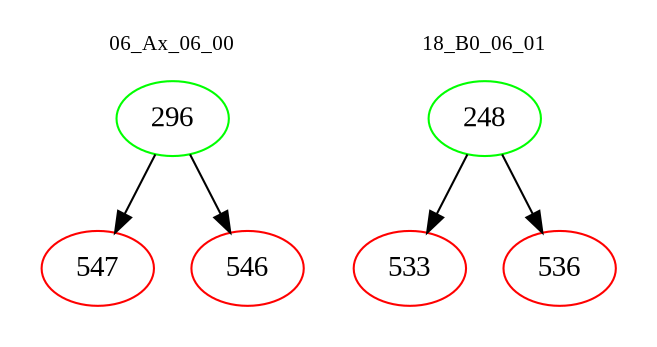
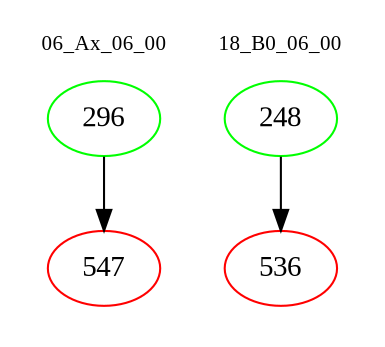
cluster "18_B0_06_01": label "18_B0_06_01" -> "18_B0_06_00"
node "546": removed
node "533": removed
